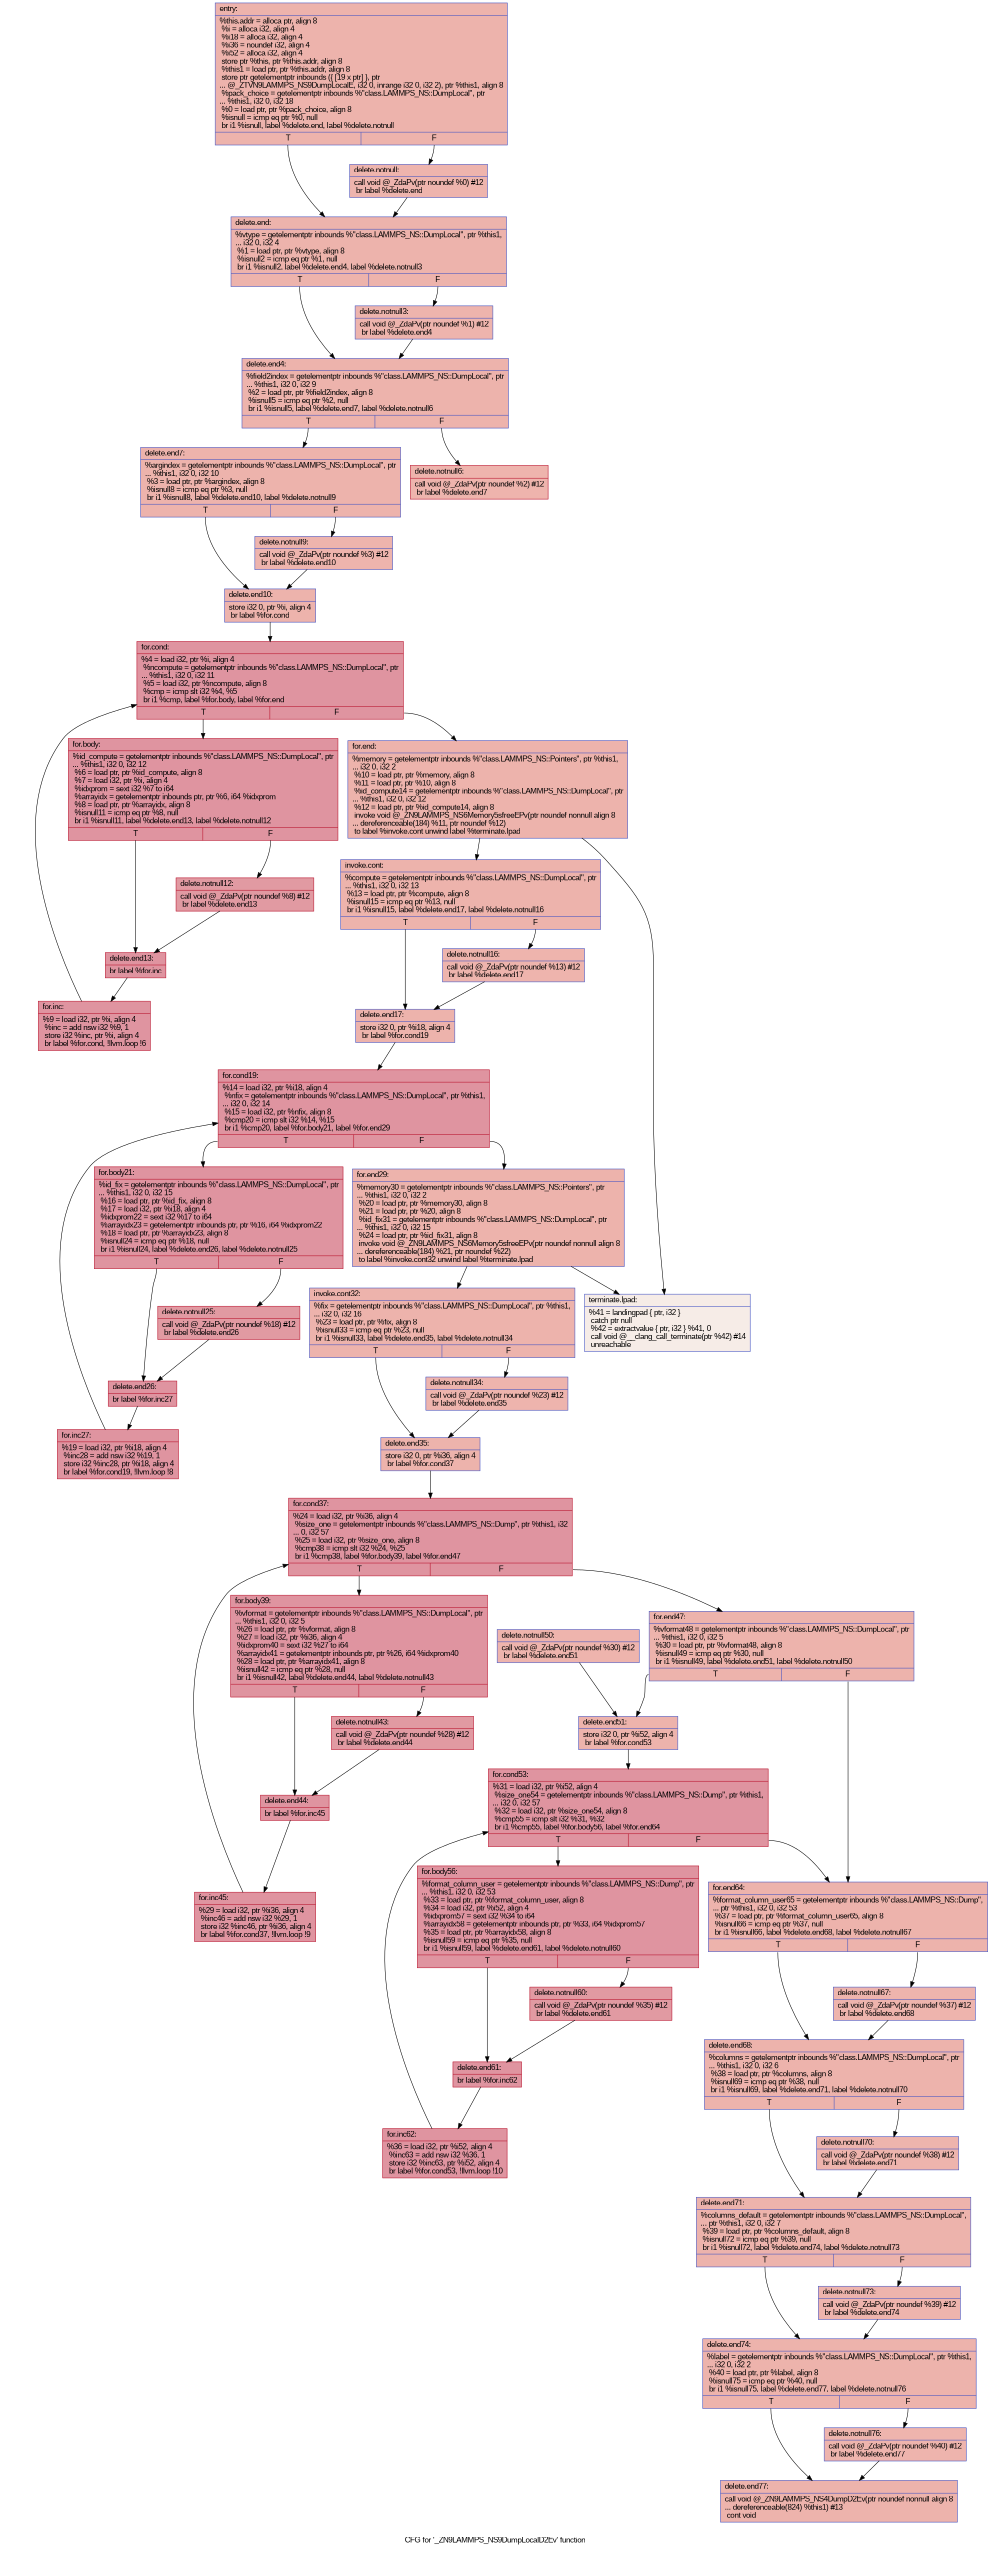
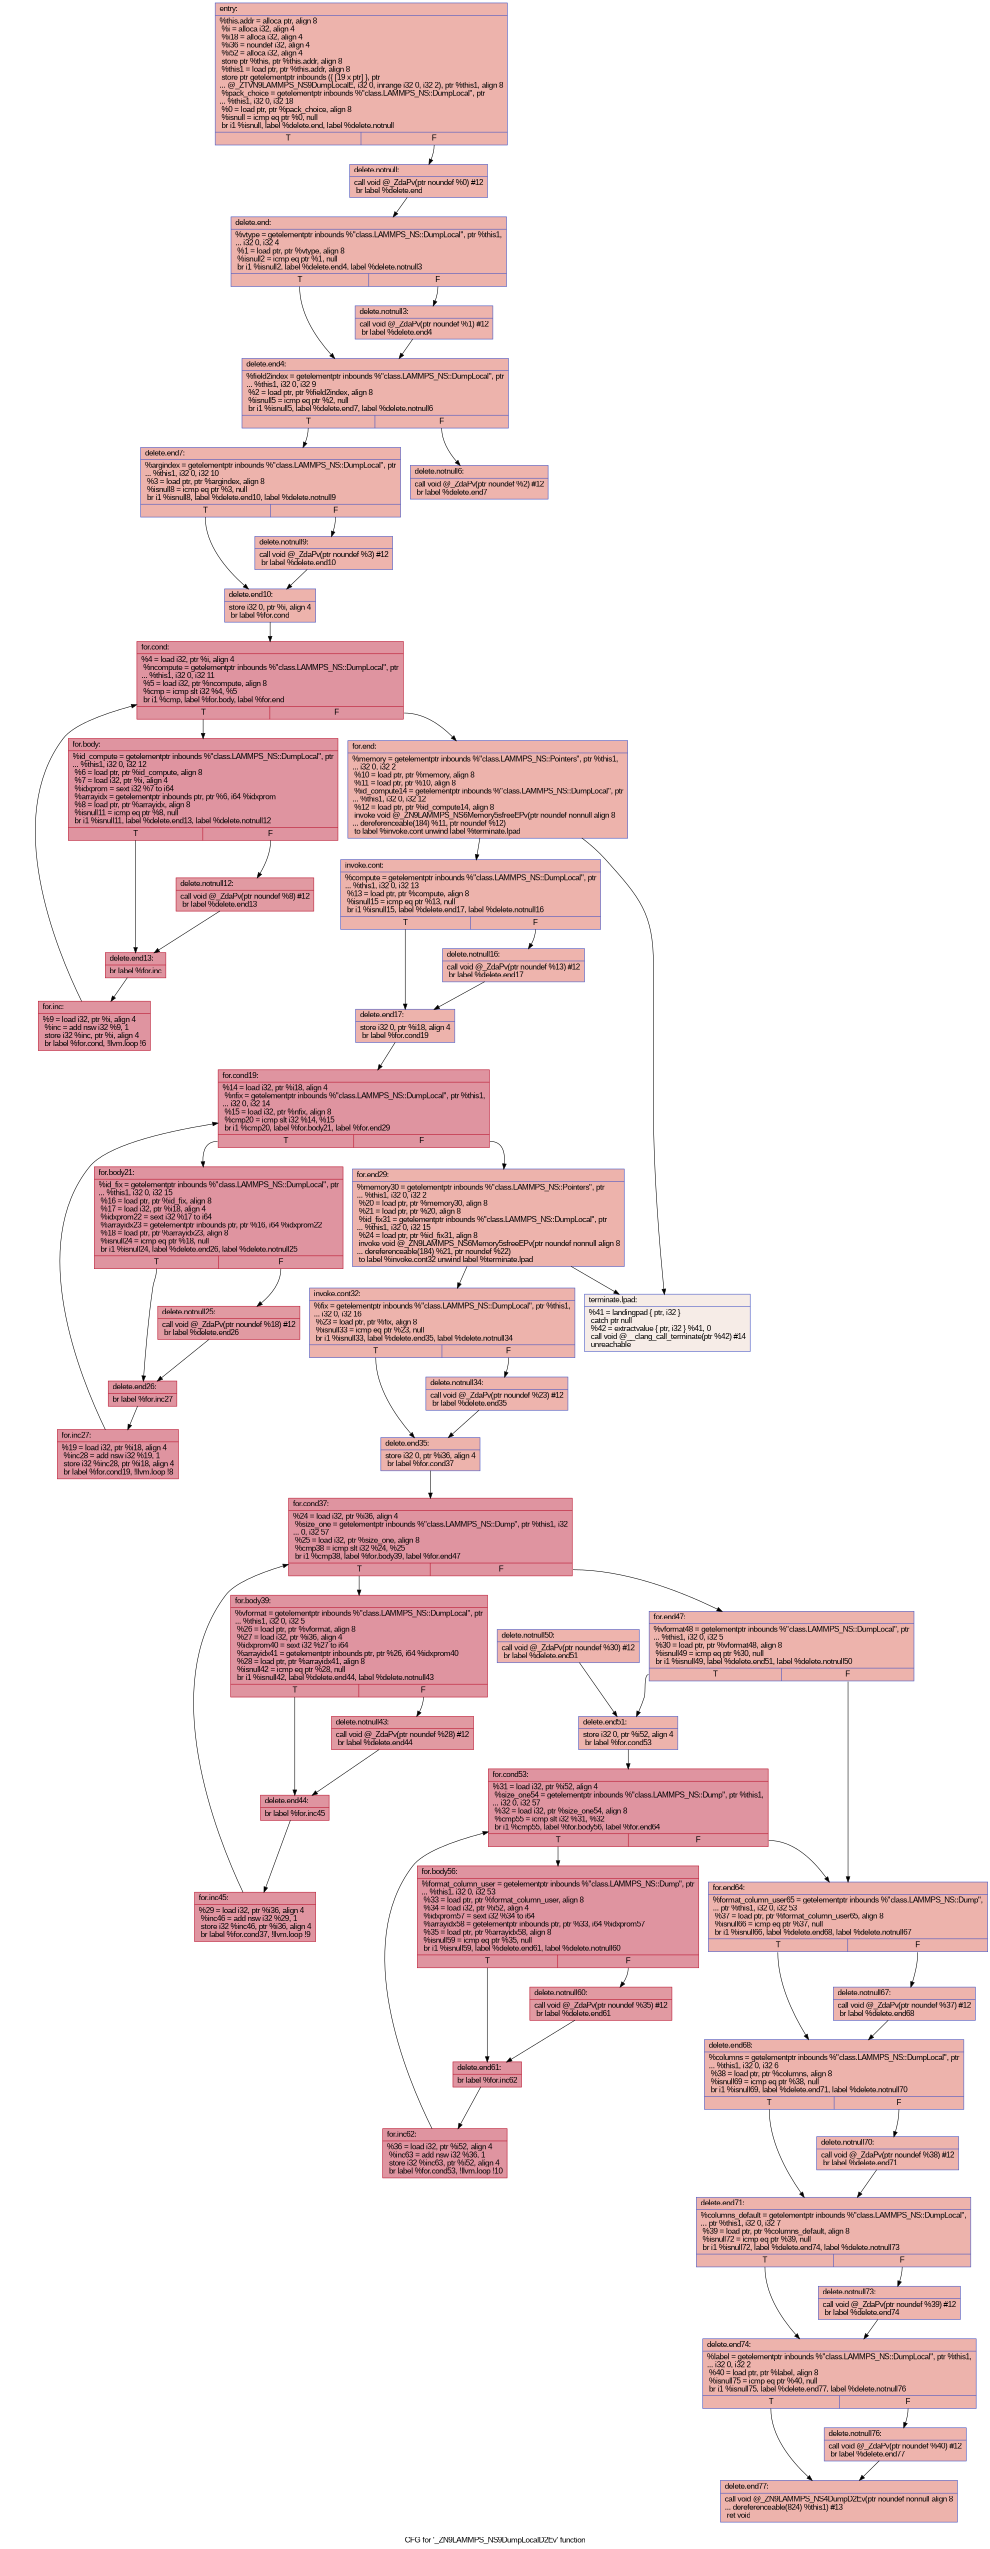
edge "entry:" -> "delete.end:": removed
node "delete.notnull6:": color #b70d28ff -> #3d50c3ff
node "delete.end77:": text "cont void" -> "ret void"
